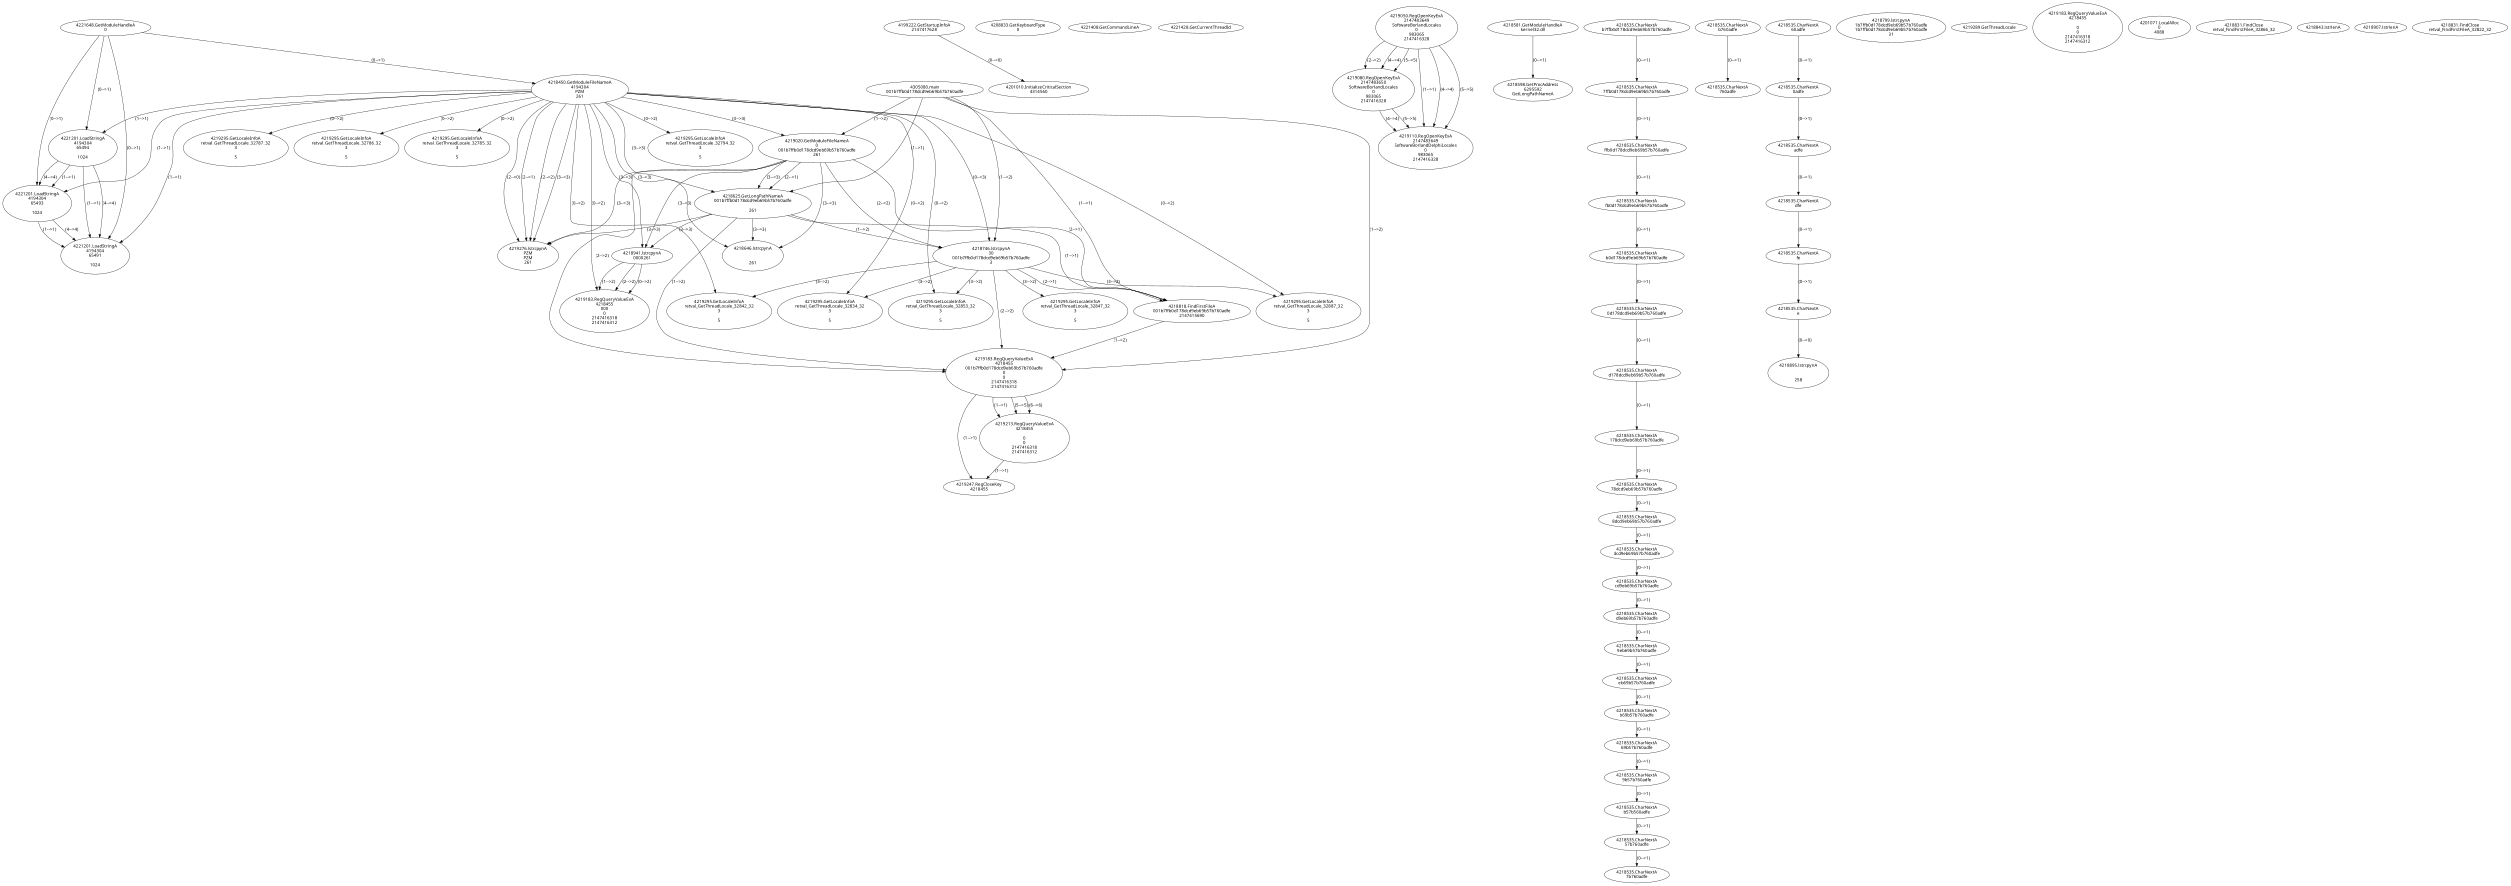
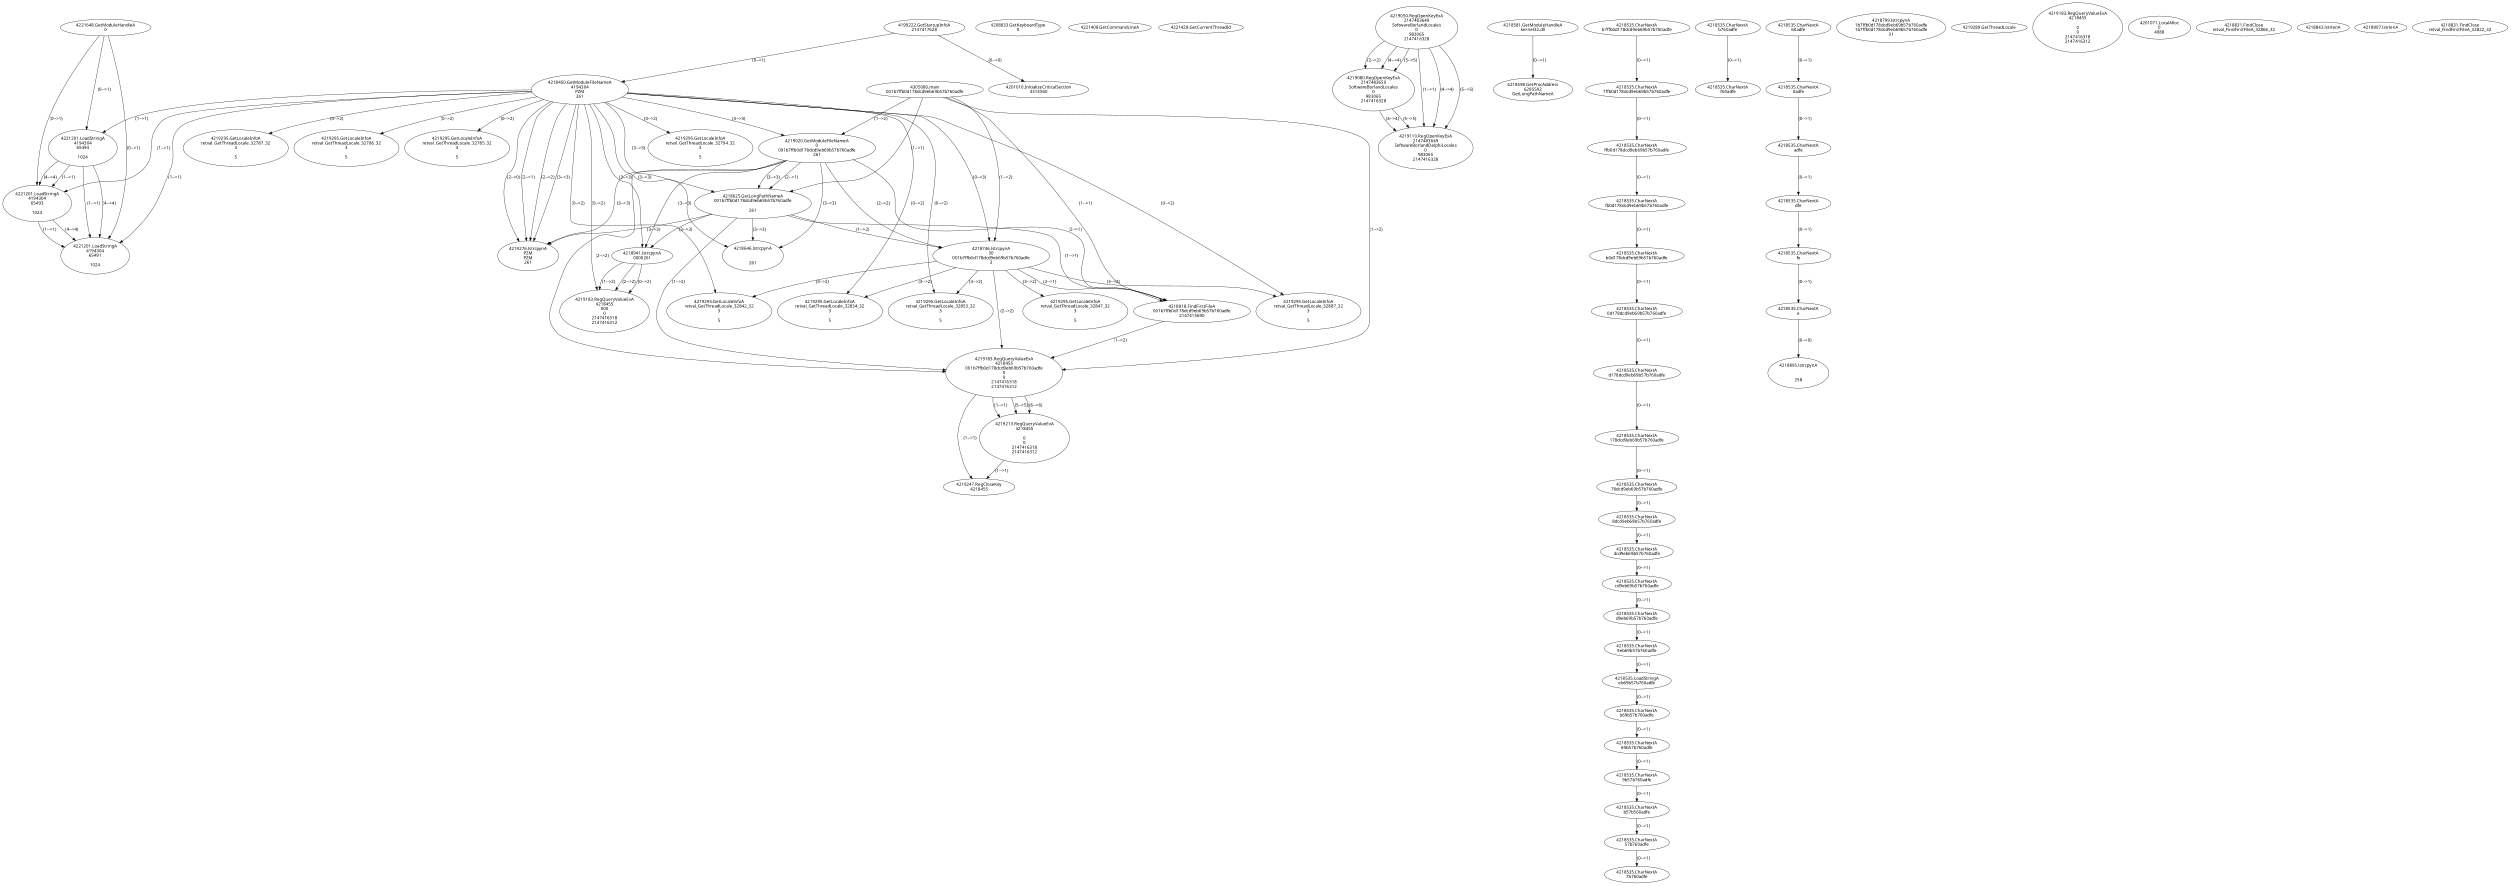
edge "4221648.GetModuleHandleA 0" -> "4218450.GetModuleFileNameA 4194304 PZM 261": now "4199222.GetStartupInfoA 2147417628" -> "4218450.GetModuleFileNameA 4194304 PZM 261"
node "4218535.CharNextA eb69b57b760adfe": label "4218535.CharNextA eb69b57b760adfe" -> "4218535.LoadStringA eb69b57b760adfe"
